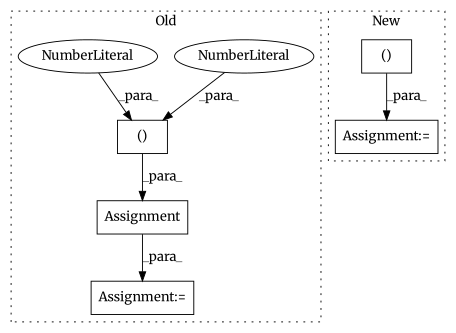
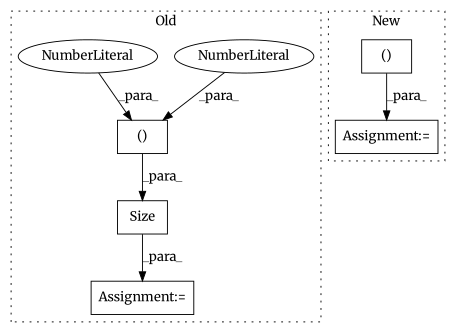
node "Assignment": label "Assignment" -> "Size"
